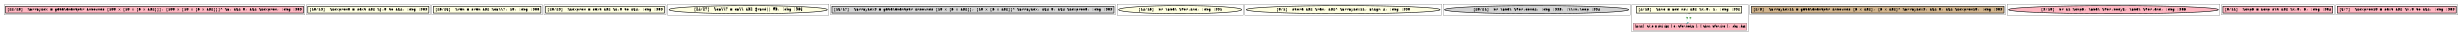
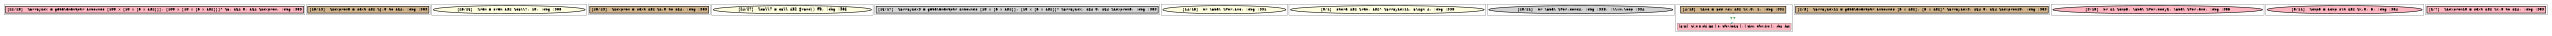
node "[18/19]  %idxprom8 = sext i32 %j.0 to i64, !dbg !989": fillcolor lightyellow -> tan
node "[25/26]  %rem = srem i32 %call7, 10, !dbg !988": shape box -> ellipse
node "[28/29]  %idxprom = sext i32 %i.0 to i64, !dbg !989": fillcolor lightyellow -> tan
node "[4/13]  %inc = add nsw i32 %k.0, 1, !dbg !992": fillcolor lightyellow -> tan
node "[8/11]  %cmp5 = icmp slt i32 %k.0, 5, !dbg !984": shape box -> ellipse
